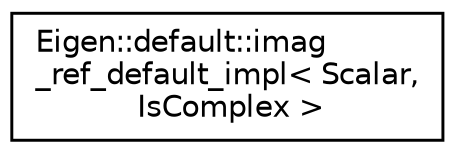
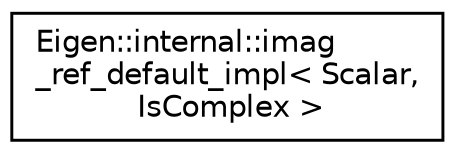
node "Eigen::default::imag _ref_default_impl< Scalar, IsComplex >": label "Eigen::default::imag _ref_default_impl< Scalar, IsComplex >" -> "Eigen::internal::imag _ref_default_impl< Scalar, IsComplex >"
